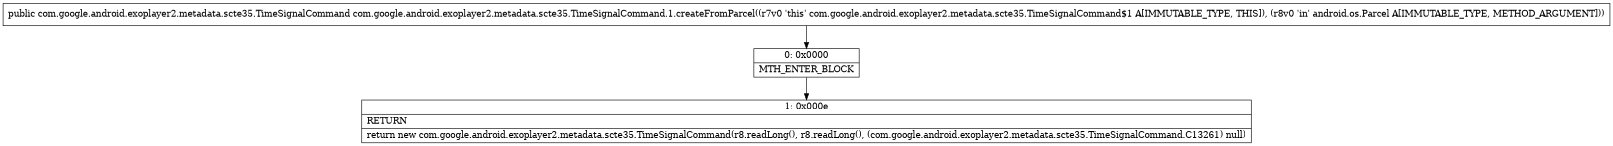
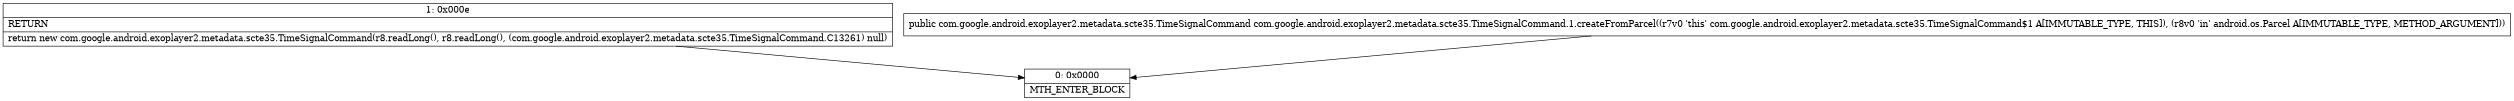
edge "0: 0x0000" -> "1: 0x000e": reversed
